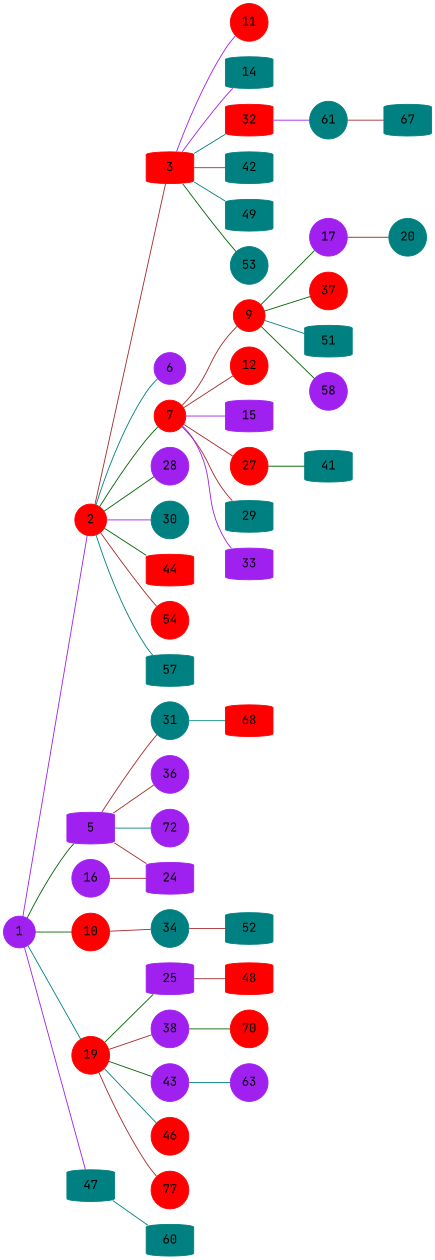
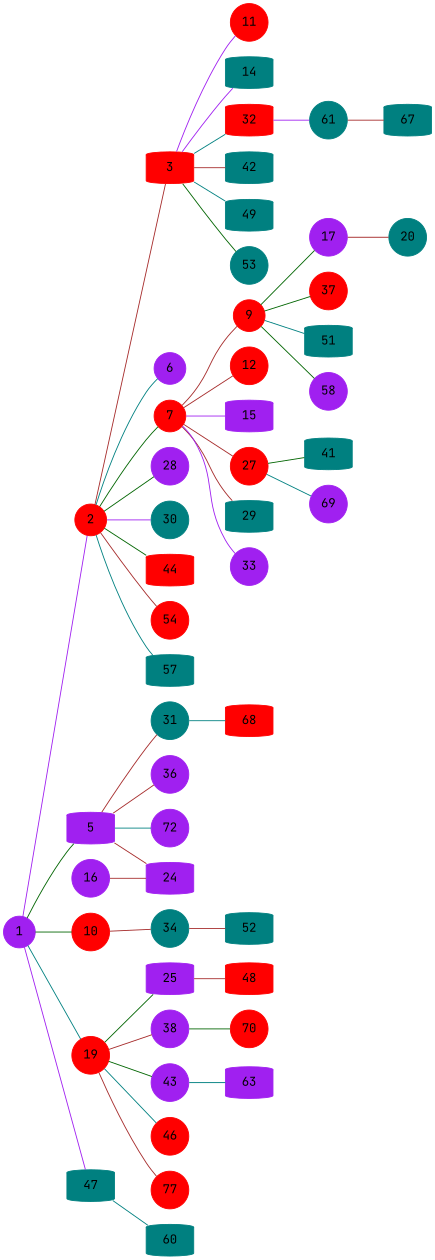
node "69": added
node "33": shape cylinder -> circle
node "63": shape circle -> cylinder
